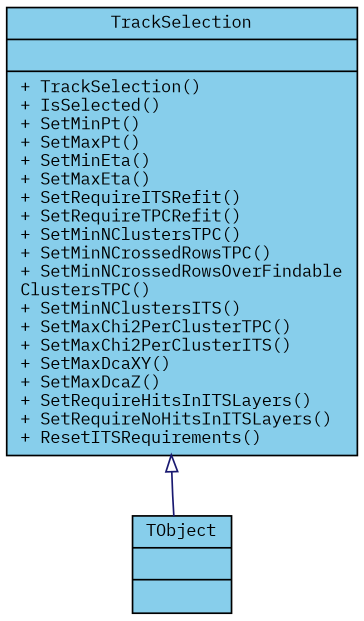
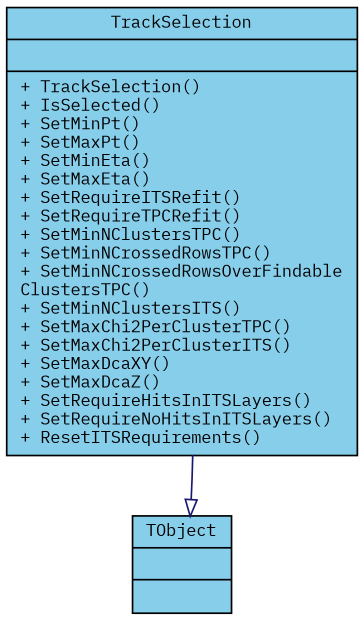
edge "TObject" -> "TrackSelection": reversed
